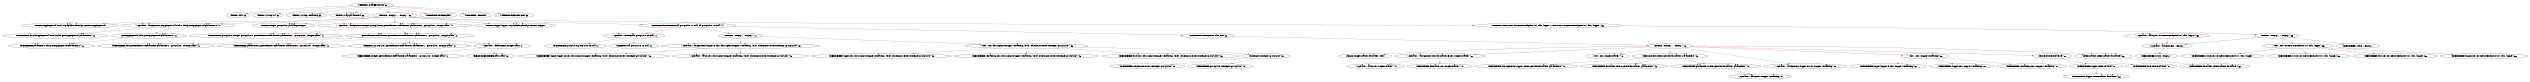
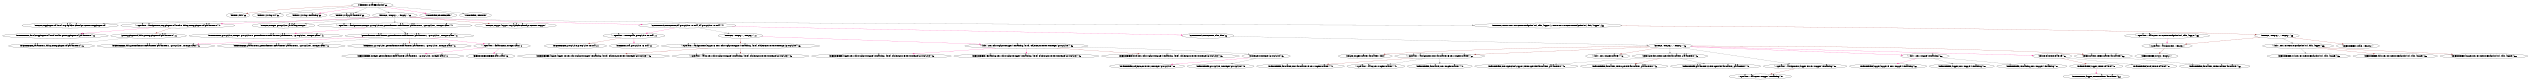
node "(METHOD_RETURN,ANY)": removed
node "(IDENTIFIER,$obj3,new ProcessorEndpoint(uri, this, logger))": removed
node "(IDENTIFIER,formatter,ANY formatter = new LogFormatter())": added
edge "(IDENTIFIER,parameters,setProperties(formatter, parameters))" -> "(<operator>.alloc,new Logger(remaining))": now "(<operator>.assignment,logger = new Logger(remaining))" -> "(<operator>.alloc,new Logger(remaining))"
